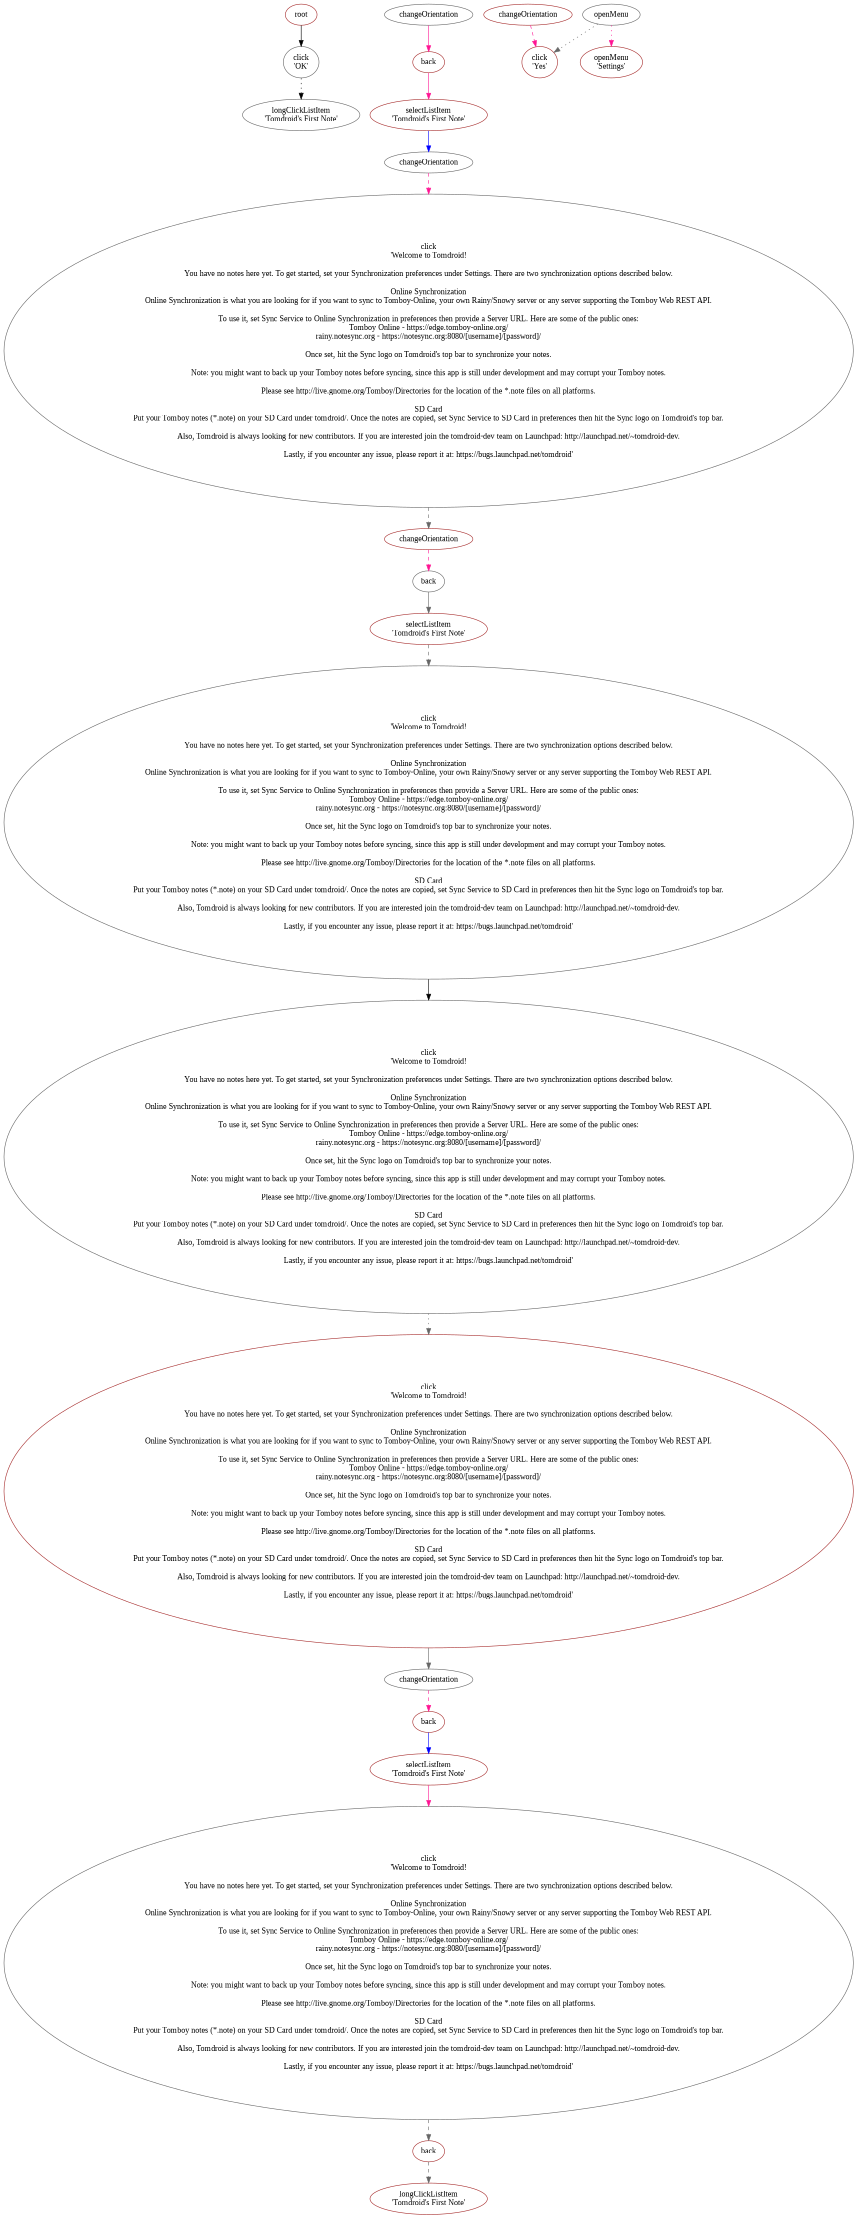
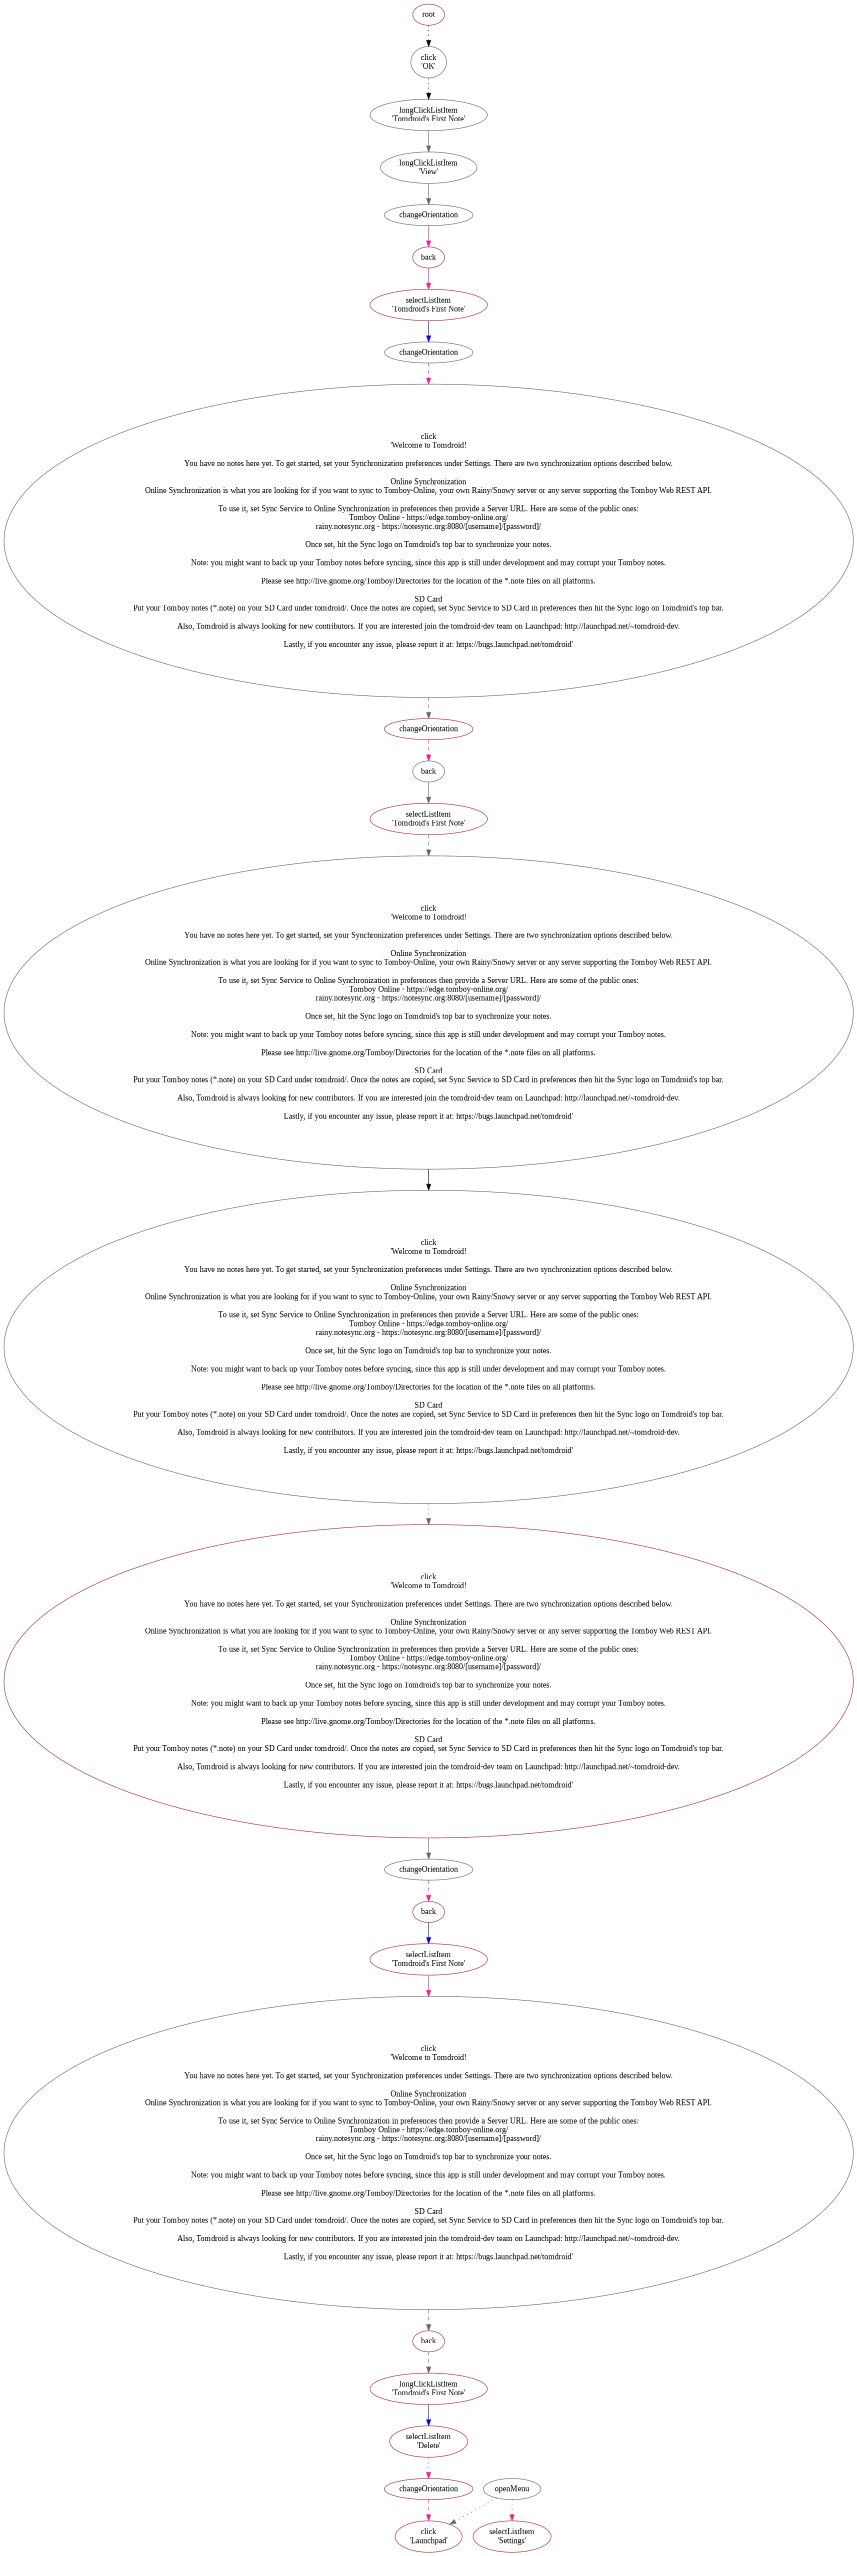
edge "root" -> "click 'OK'": style solid -> dotted
node "click 'Yes'": label "click 'Yes'" -> "click 'Launchpad'"
node "openMenu 'Settings'": label "openMenu 'Settings'" -> "selectListItem 'Settings'"
node "longClickListItem 'View'": added
node "selectListItem 'Delete'": added
